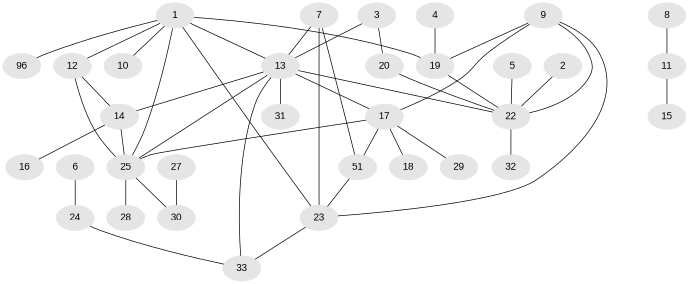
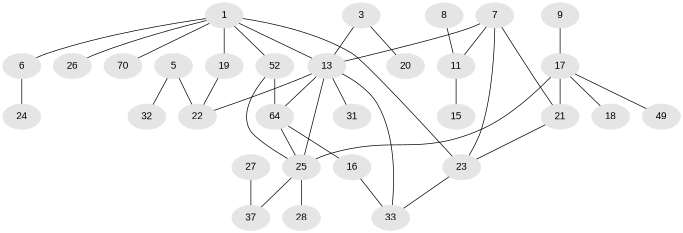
node "4": removed
edge "7" -- "11": added
edge "9" -- "19": removed
node "96": label "96" -> "26"
node "12": label "12" -> "52"
node "10": label "10" -> "70"
node "2": removed
edge "9" -- "22": removed
edge "13" -- "17": removed
edge "1" -- "25": now "1" -- "6"
edge "20" -- "22": removed
node "14": label "14" -> "64"
edge "22" -- "32": now "5" -- "32"
node "51": label "51" -> "21"
node "29": label "29" -> "49"
edge "9" -- "23": removed
node "30": label "30" -> "37"
edge "24" -- "33": now "16" -- "33"
